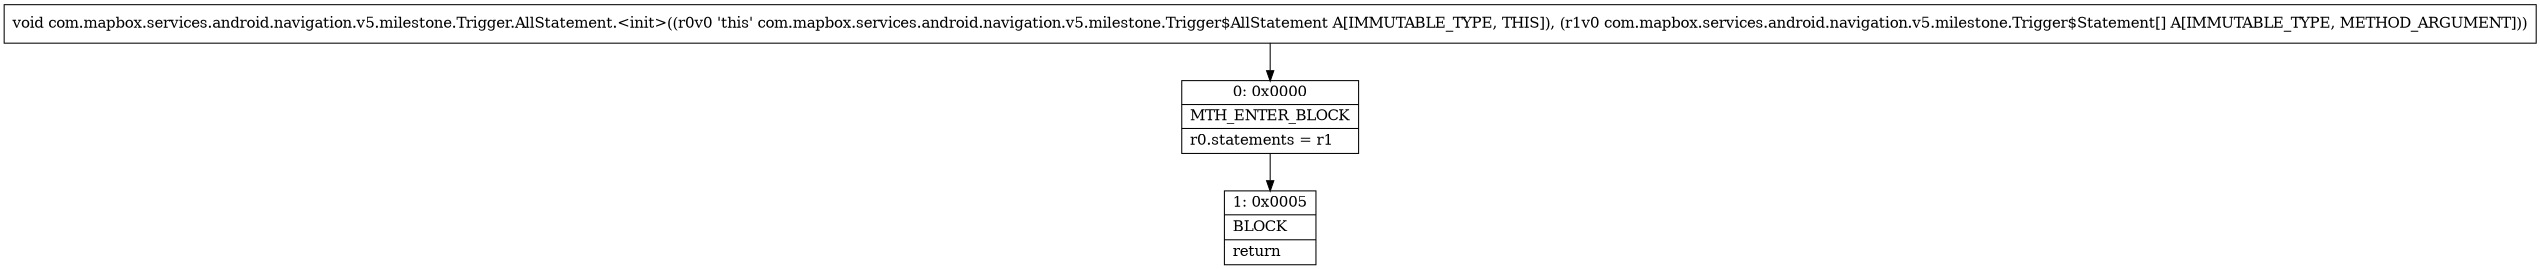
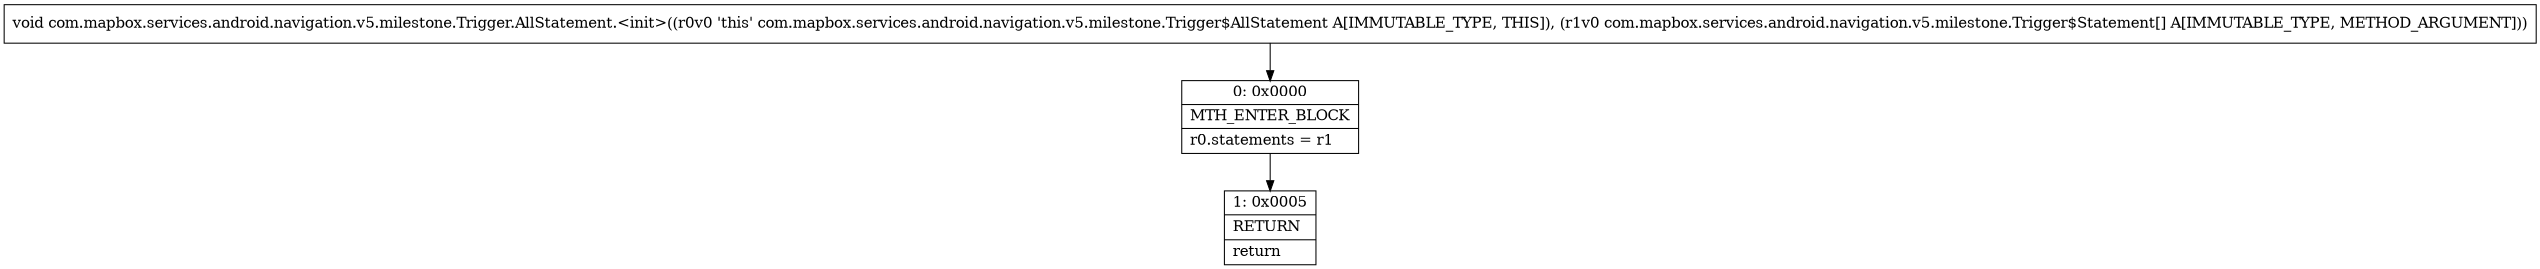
node "1: 0x0005": text "BLOCK" -> "RETURN"
